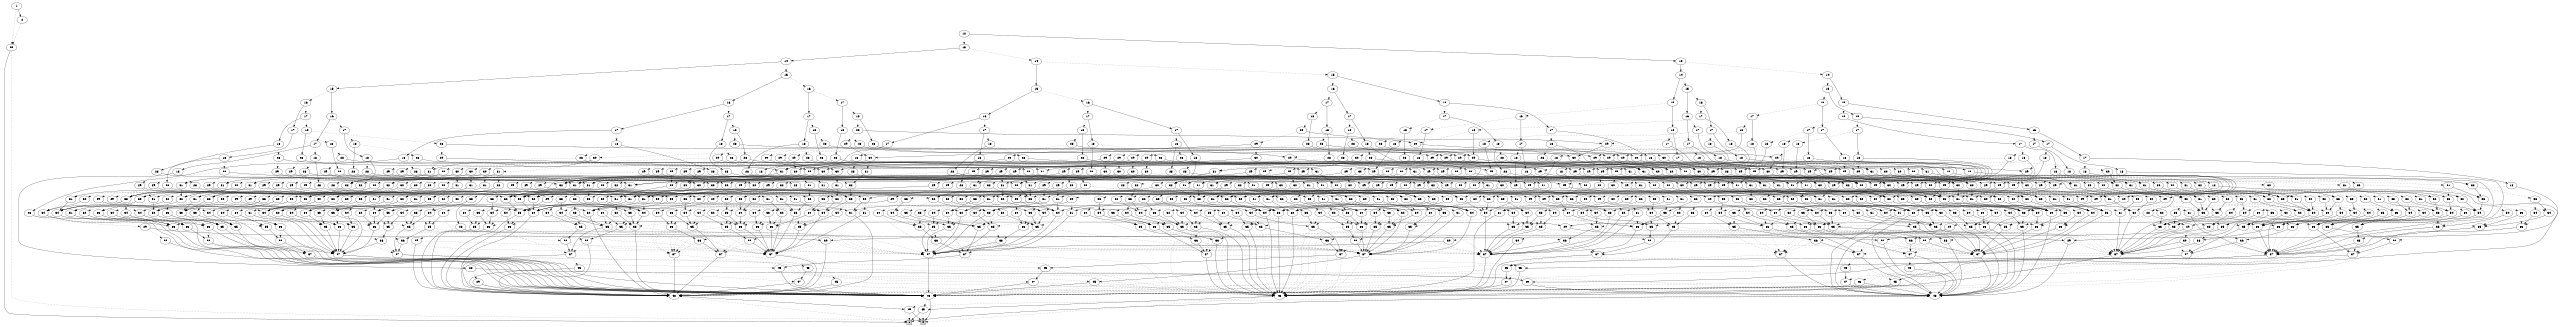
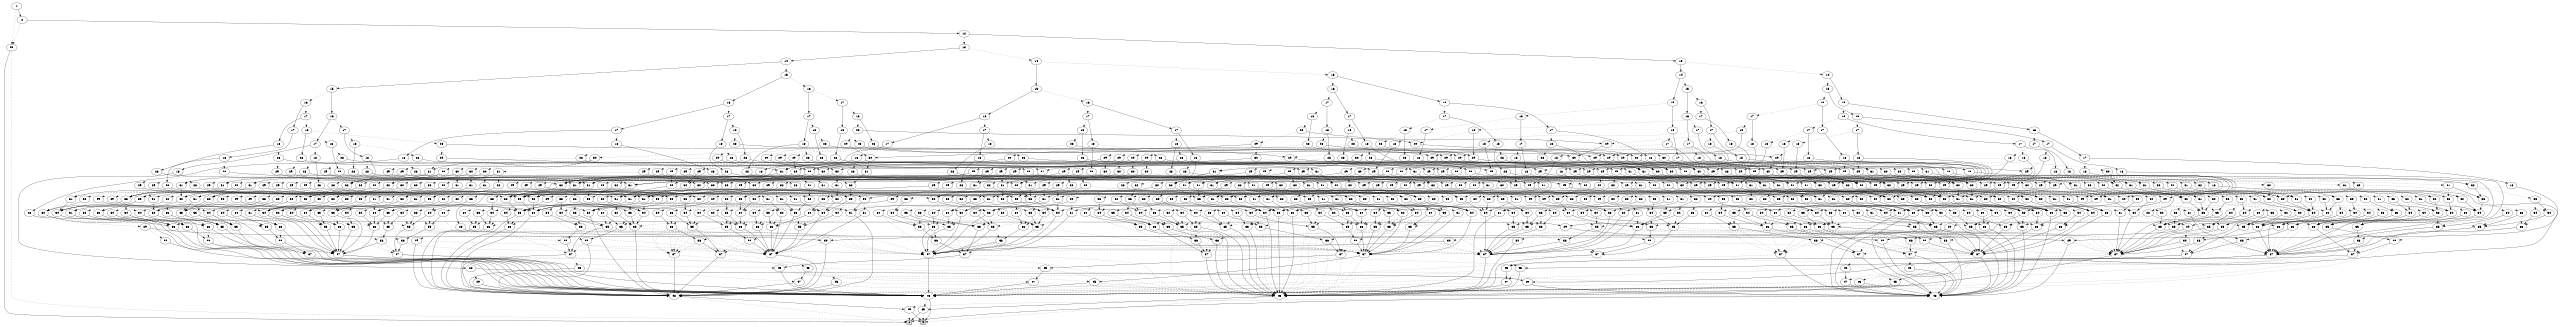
edge "2" -> "12": added
